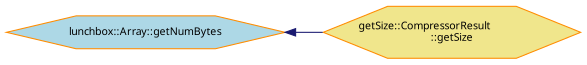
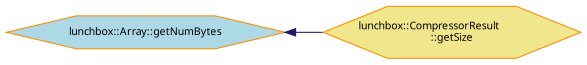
node "getSize::CompressorResult ::getSize": label "getSize::CompressorResult ::getSize" -> "lunchbox::CompressorResult ::getSize"
